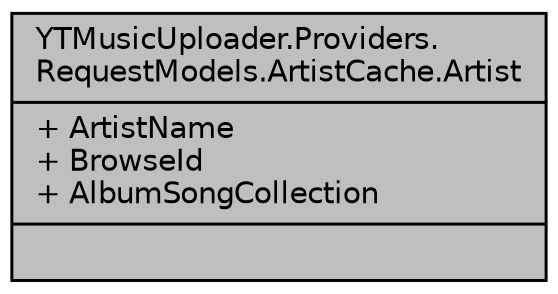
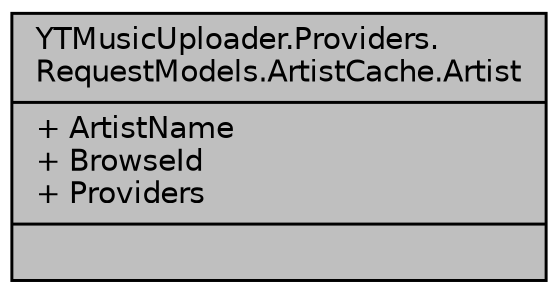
node "YTMusicUploader.Providers.": text "+ AlbumSongCollection" -> "+ Providers"
